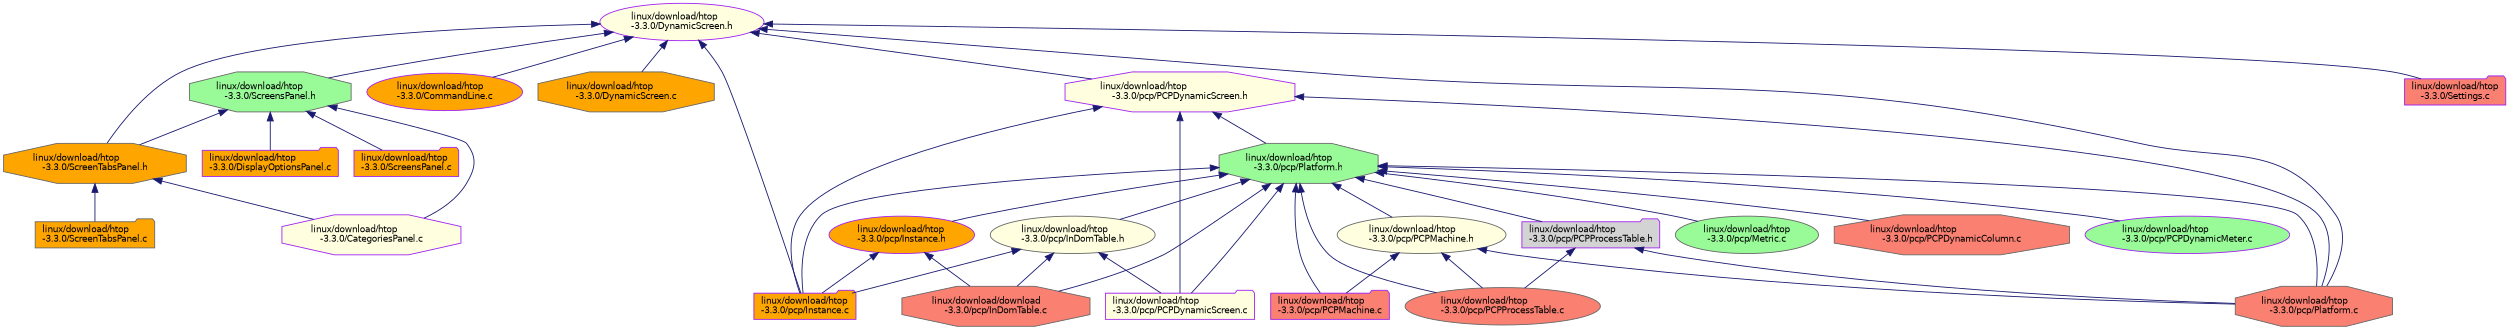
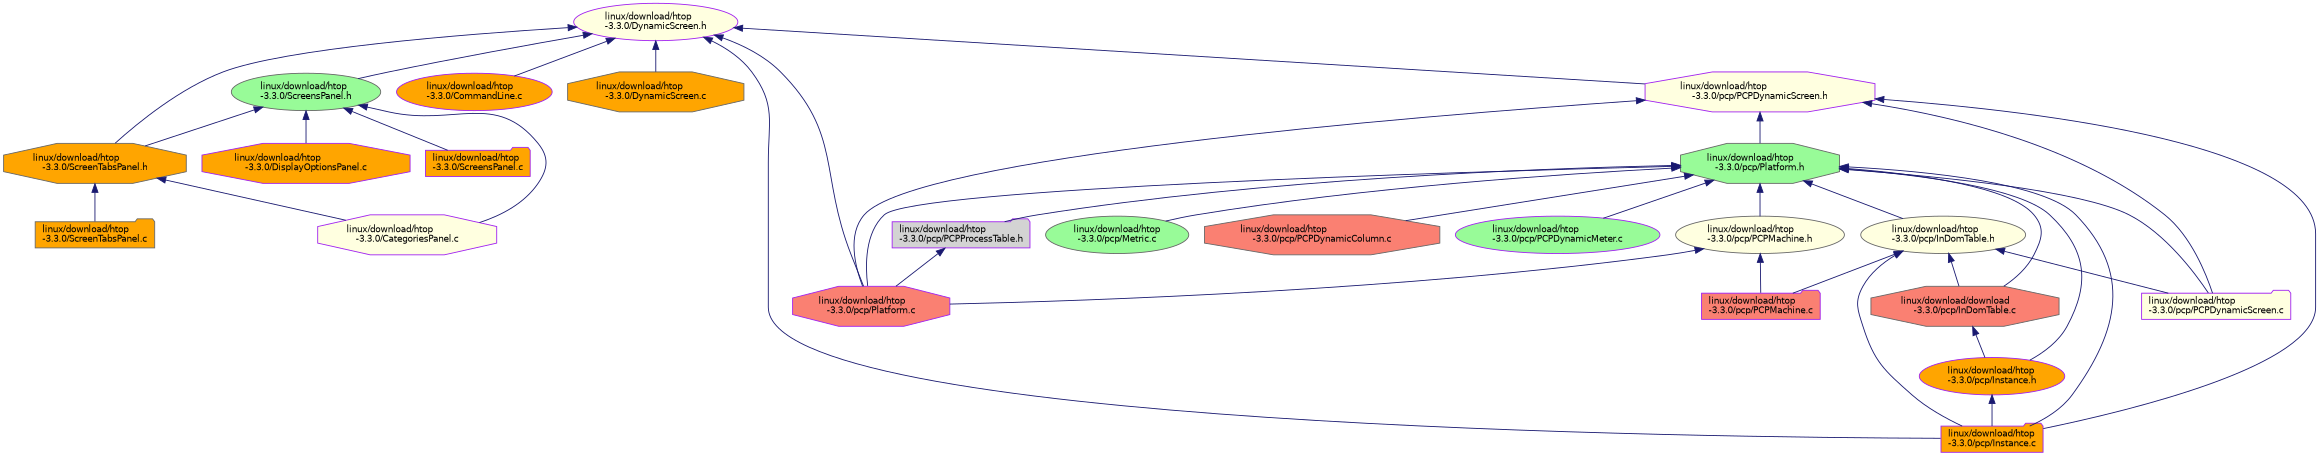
node "linux/download/htop -3.3.0/ScreensPanel.h": shape octagon -> ellipse
node "linux/download/htop -3.3.0/Settings.c": removed
node "linux/download/htop -3.3.0/DisplayOptionsPanel.c": shape folder -> octagon
edge "linux/download/htop -3.3.0/pcp/PCPMachine.c" -> "linux/download/htop -3.3.0/pcp/Platform.h": now "linux/download/htop -3.3.0/pcp/PCPMachine.c" -> "linux/download/htop -3.3.0/pcp/InDomTable.h"
edge "linux/download/download -3.3.0/pcp/InDomTable.c" -> "linux/download/htop -3.3.0/pcp/Instance.h": reversed
node "linux/download/htop -3.3.0/pcp/PCPProcessTable.c": removed
node "linux/download/htop -3.3.0/pcp/Platform.c": color gray40 -> purple
